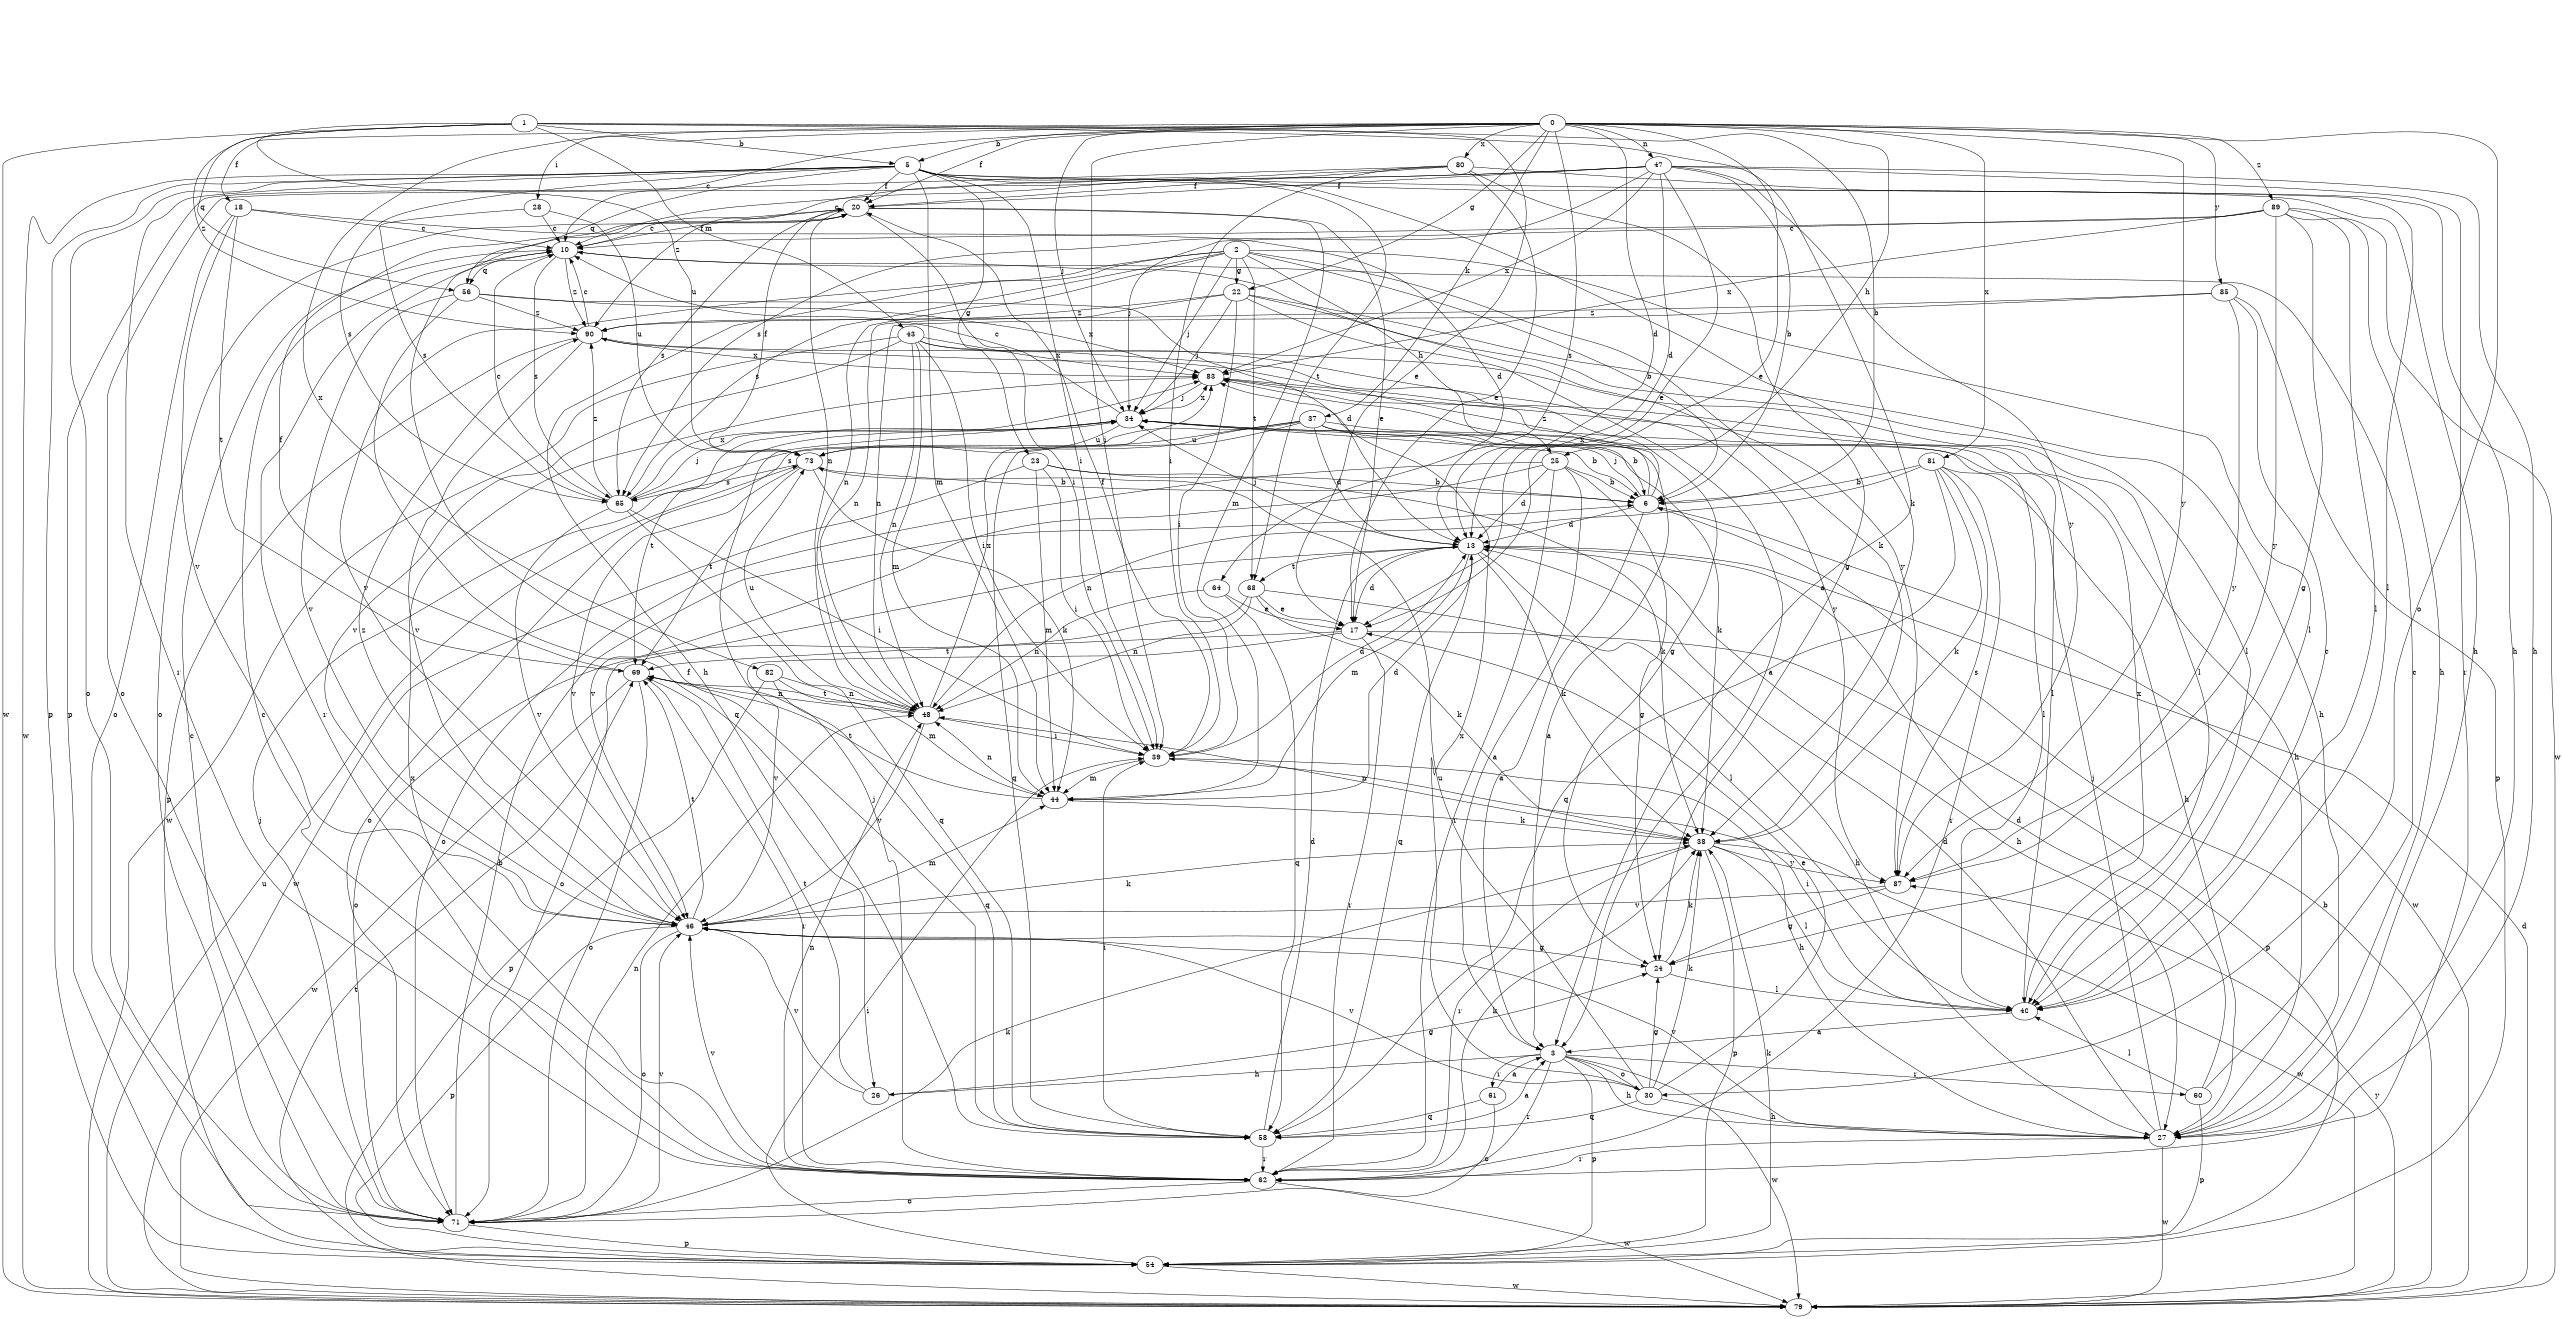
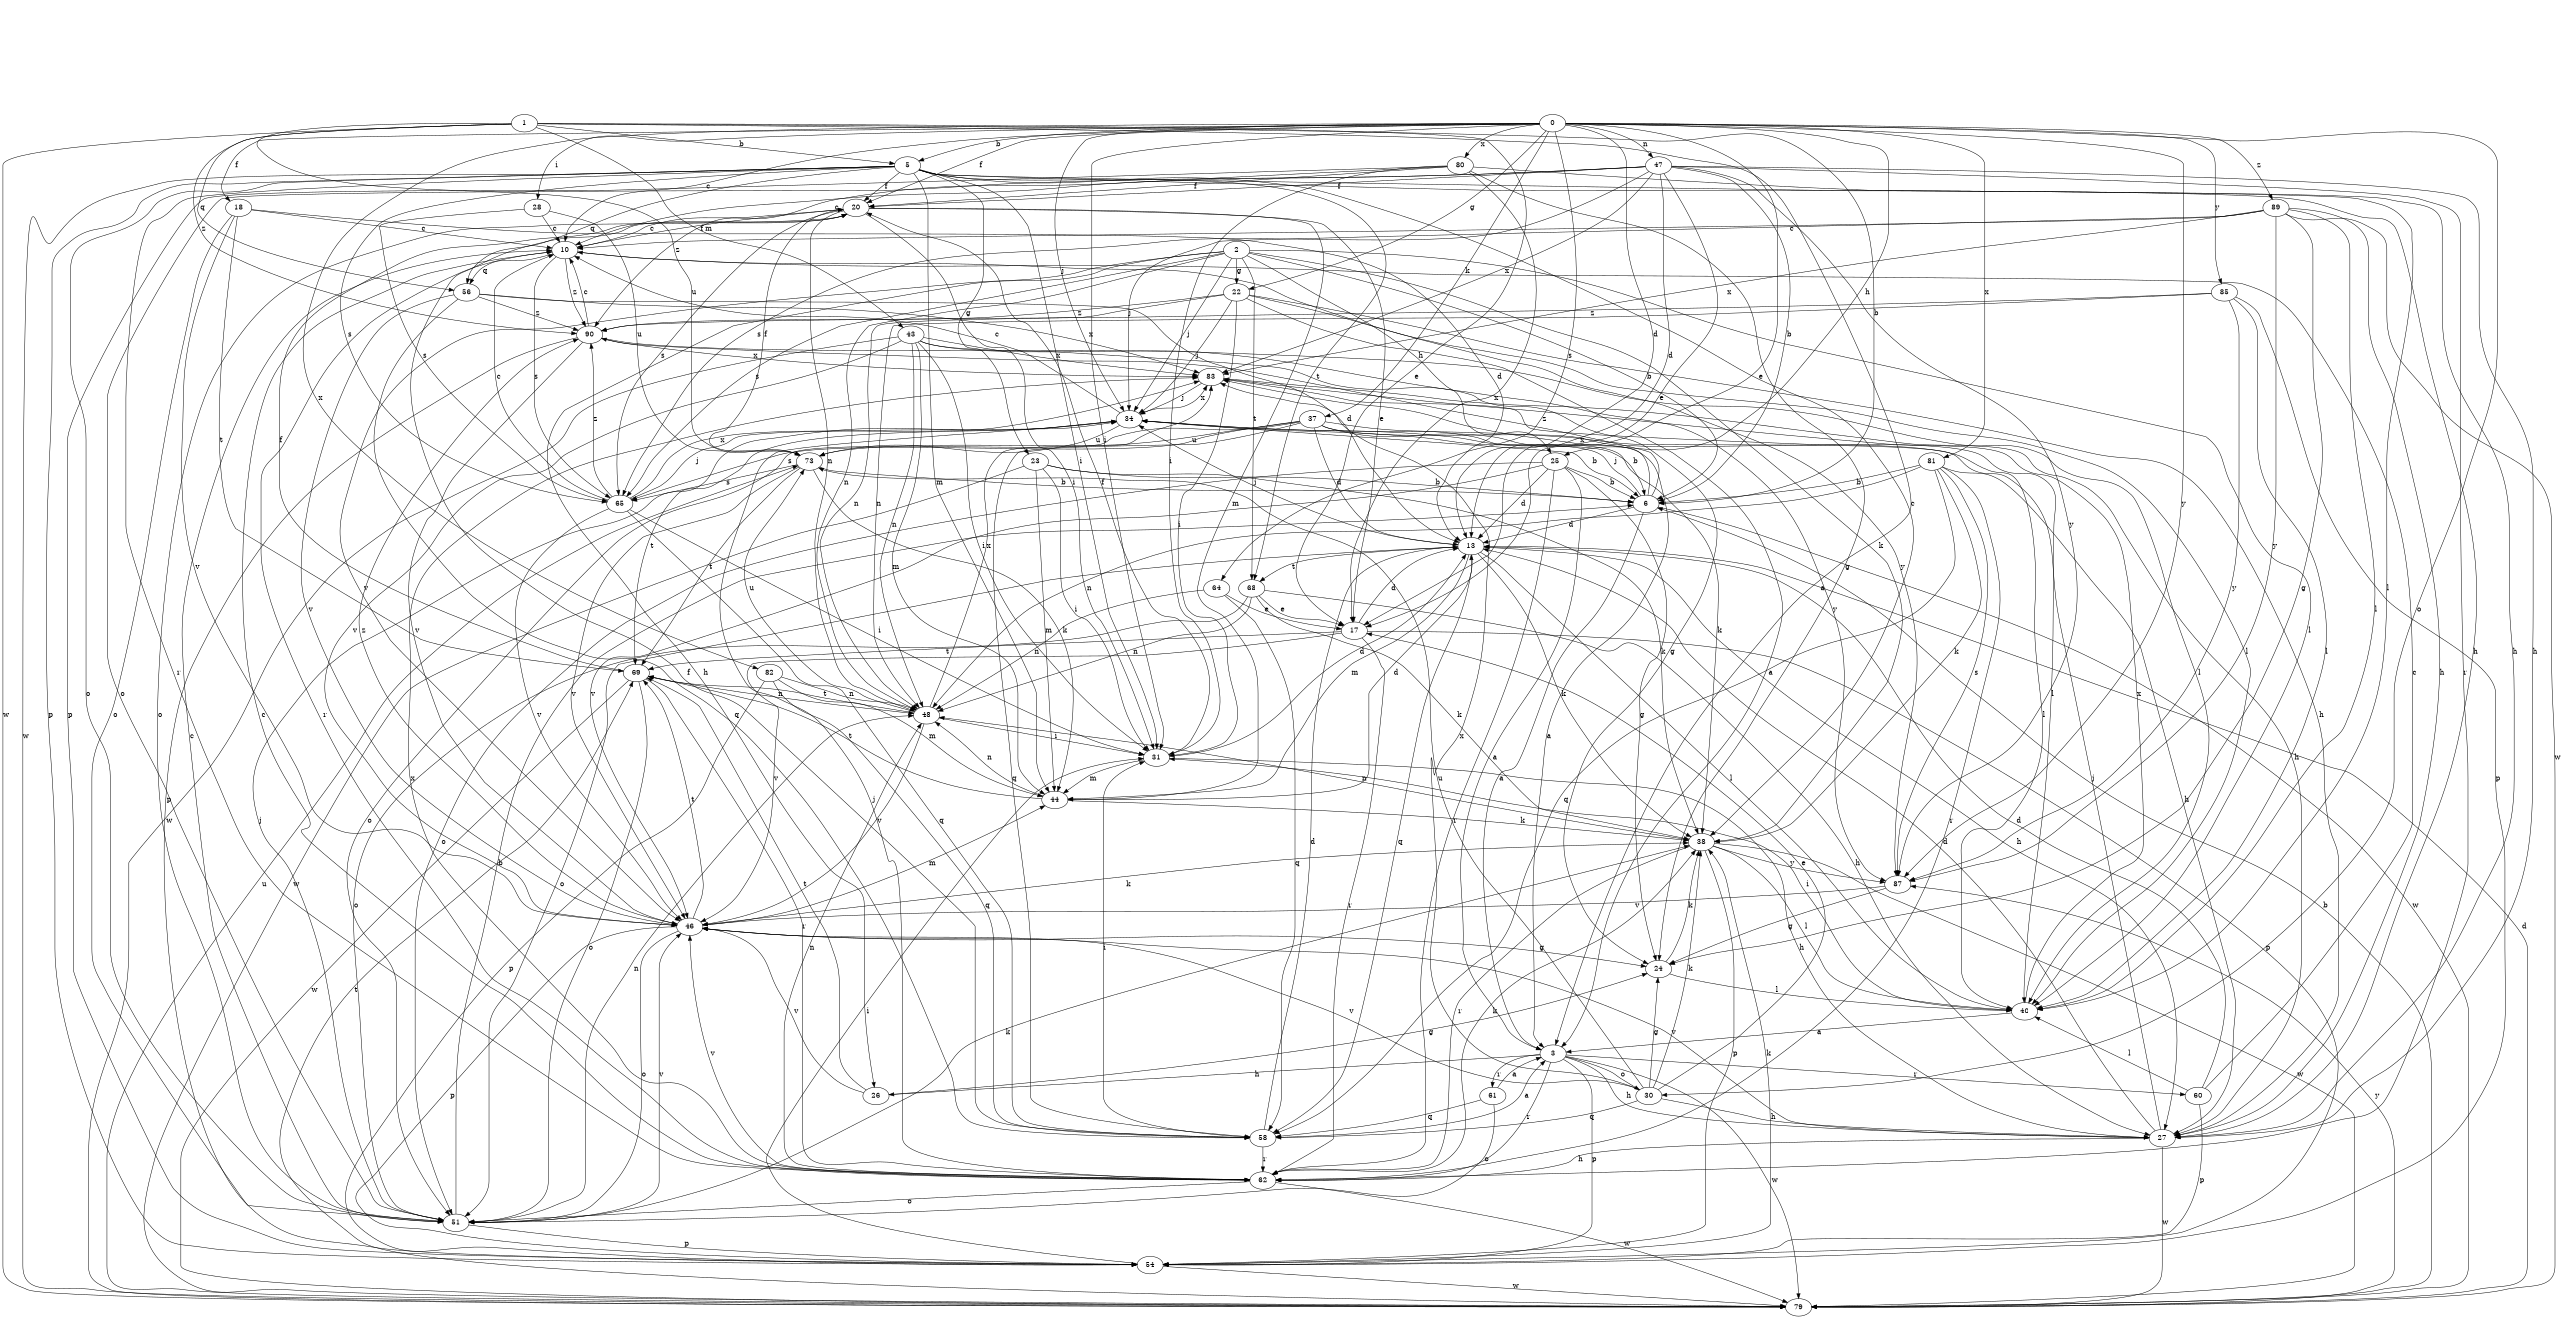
edge "80" -> "17": label "e" -> "x"
edge "5" -> "38": label "k" -> "c"
edge "13" -> "17": reversed
edge "85" -> "40": label "c" -> "l"
node "39": label "39" -> "31"
edge "27" -> "62": label "r" -> "h"
node "71": label "71" -> "51"
